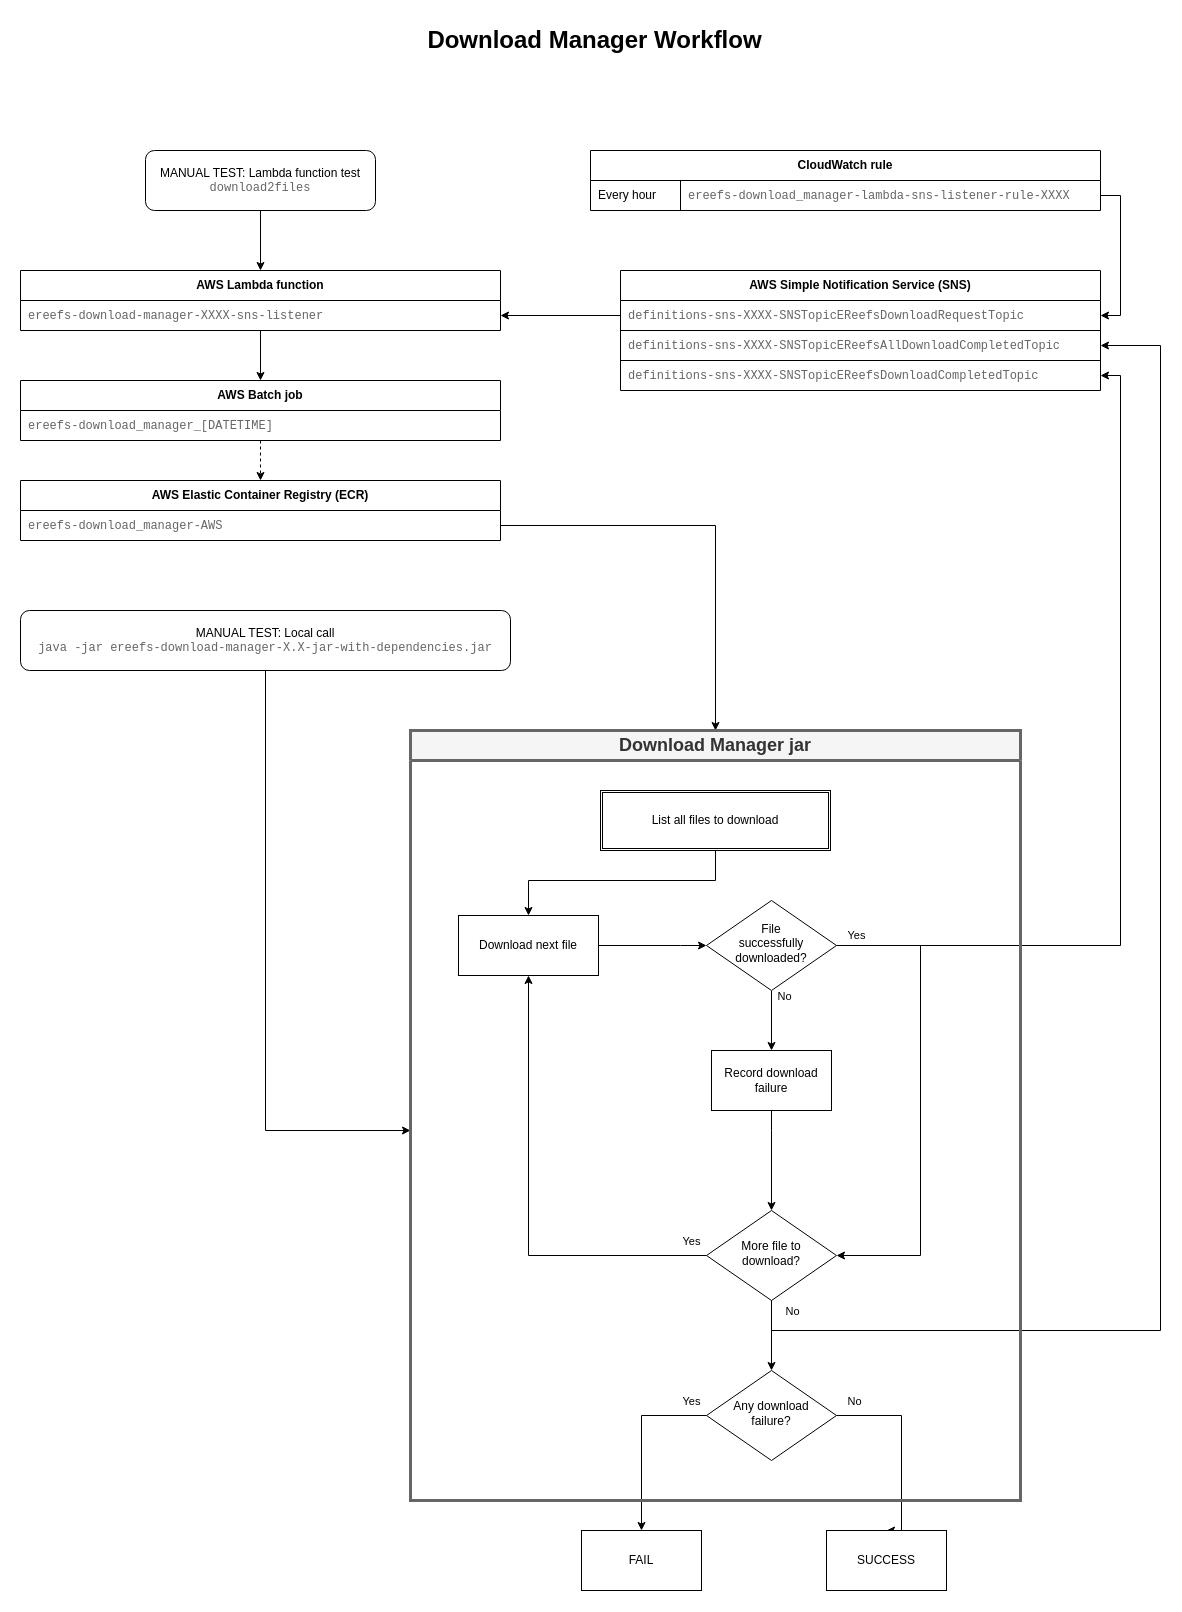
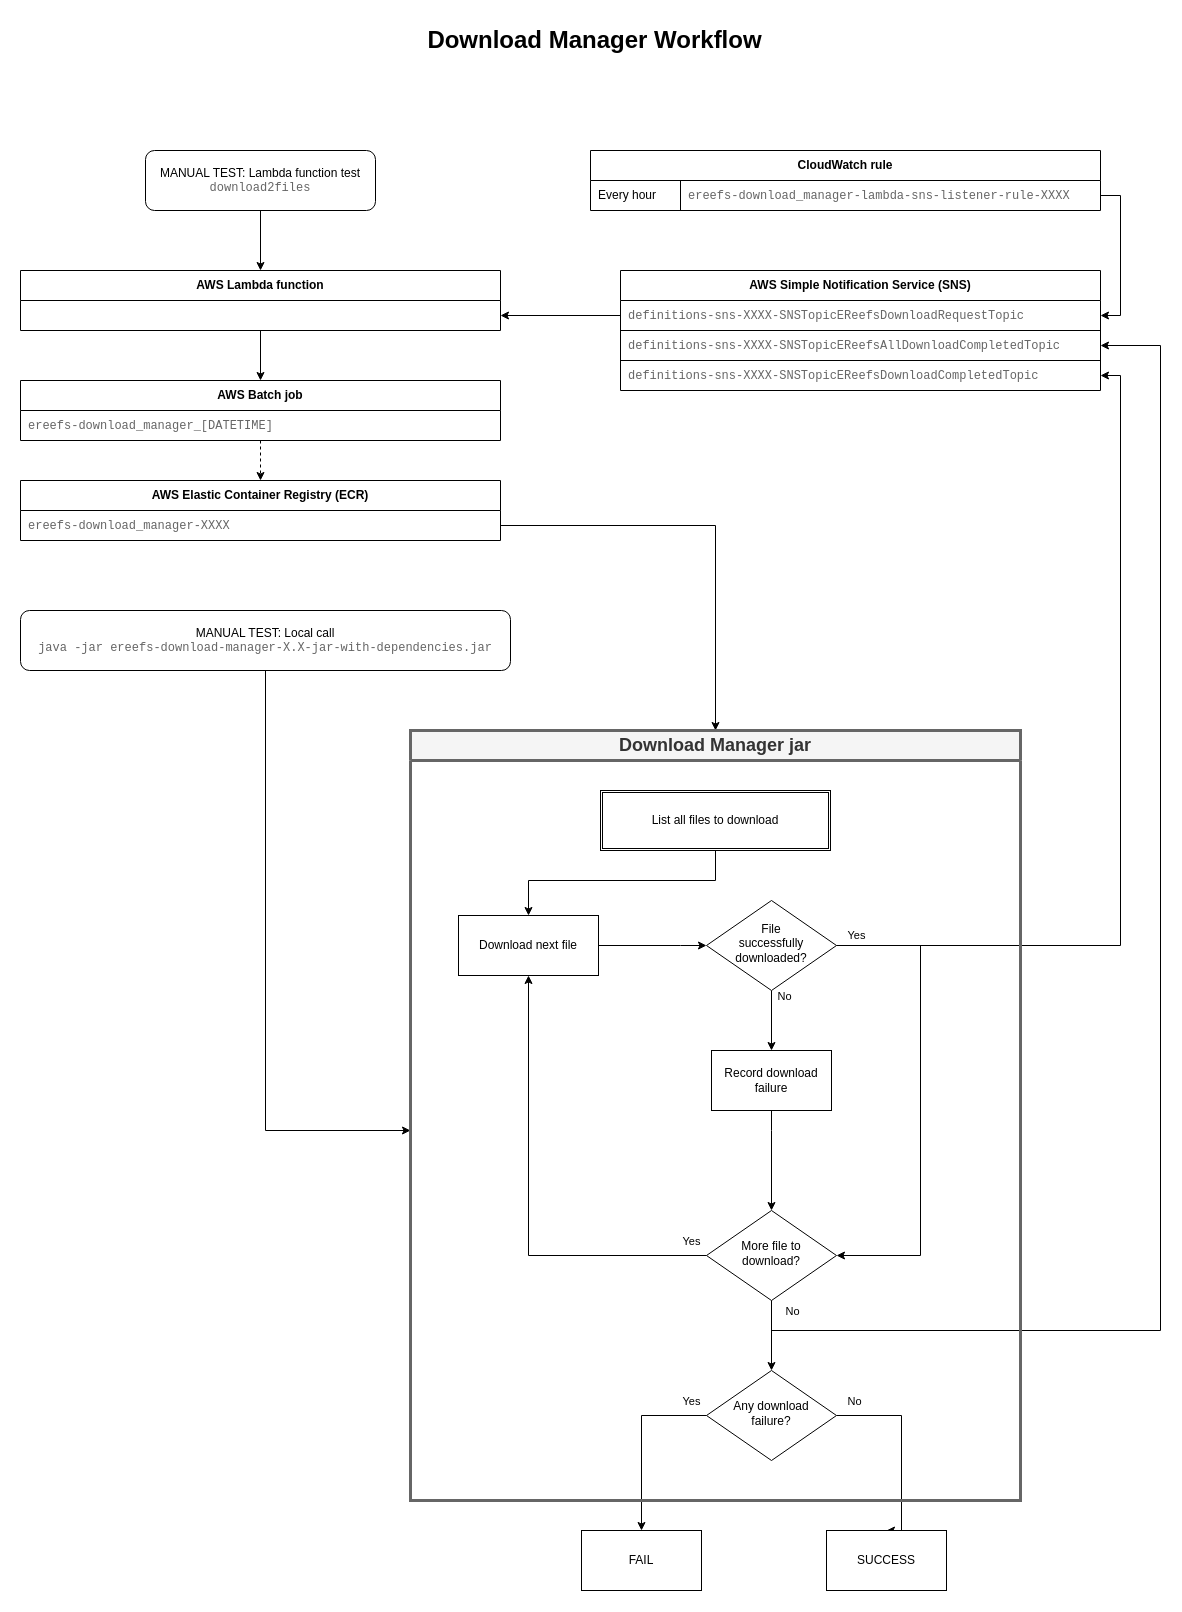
node "ereefs-download-manager-XXXX-sns-listener": removed
node "ereefs-download_manager-AWS": label "ereefs-download_manager-AWS" -> "ereefs-download_manager-XXXX"
